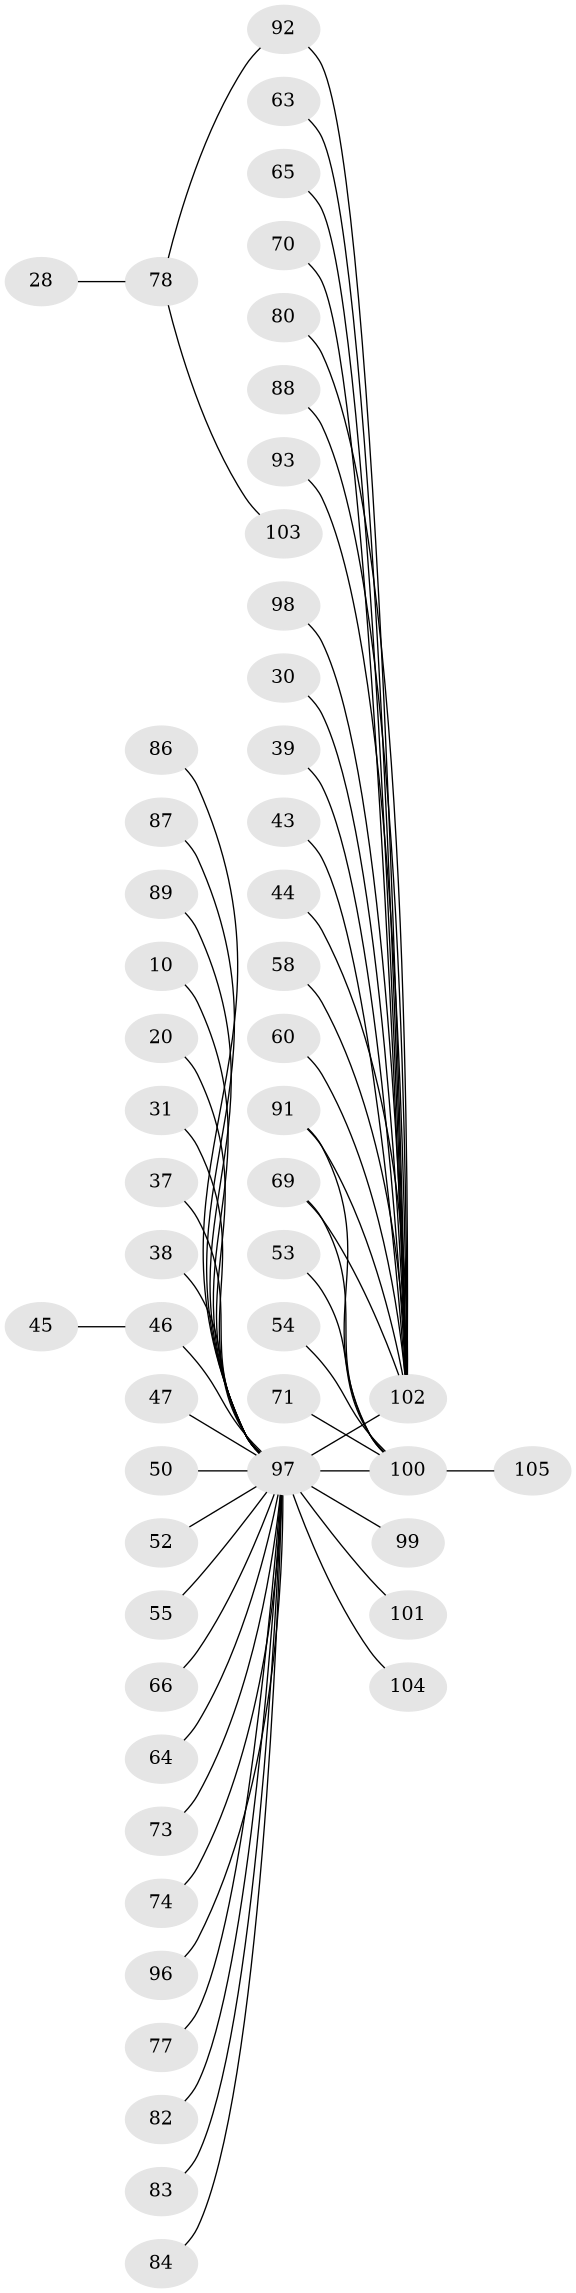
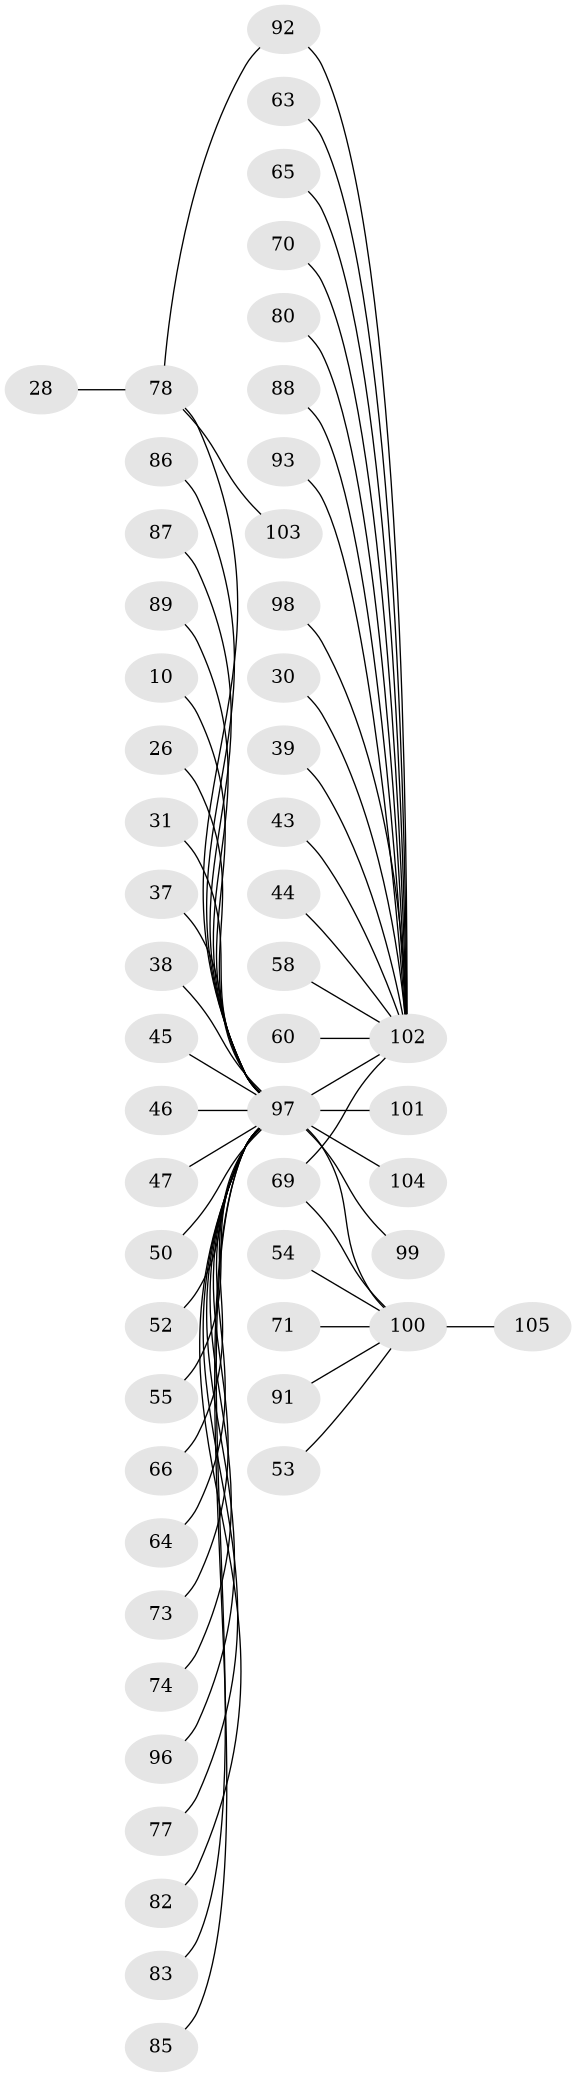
edge "78" -- "97": added
node "20": label "20" -> "26"
edge "91" -- "102": removed
edge "45" -- "46": now "45" -- "97"
node "84": label "84" -> "85"
